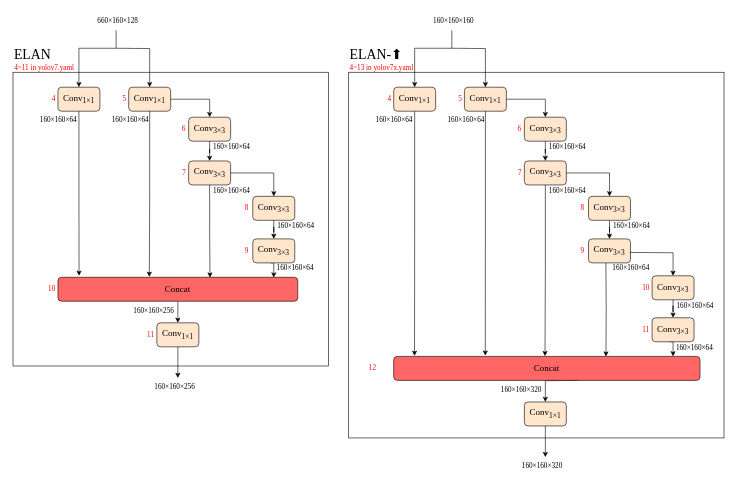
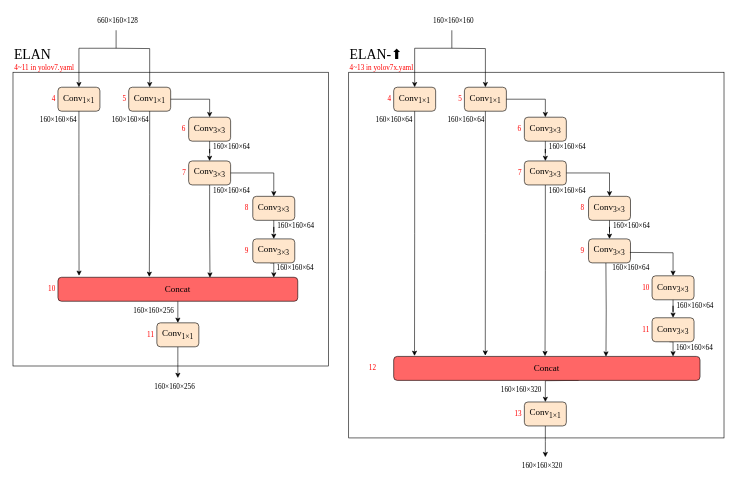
node "13": added
